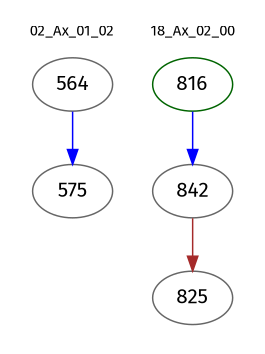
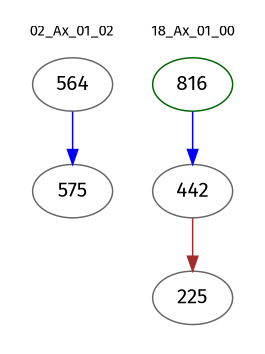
cluster "18_Ax_02_00": label "18_Ax_02_00" -> "18_Ax_01_00"
node "842": label "842" -> "442"
node "825": label "825" -> "225"
